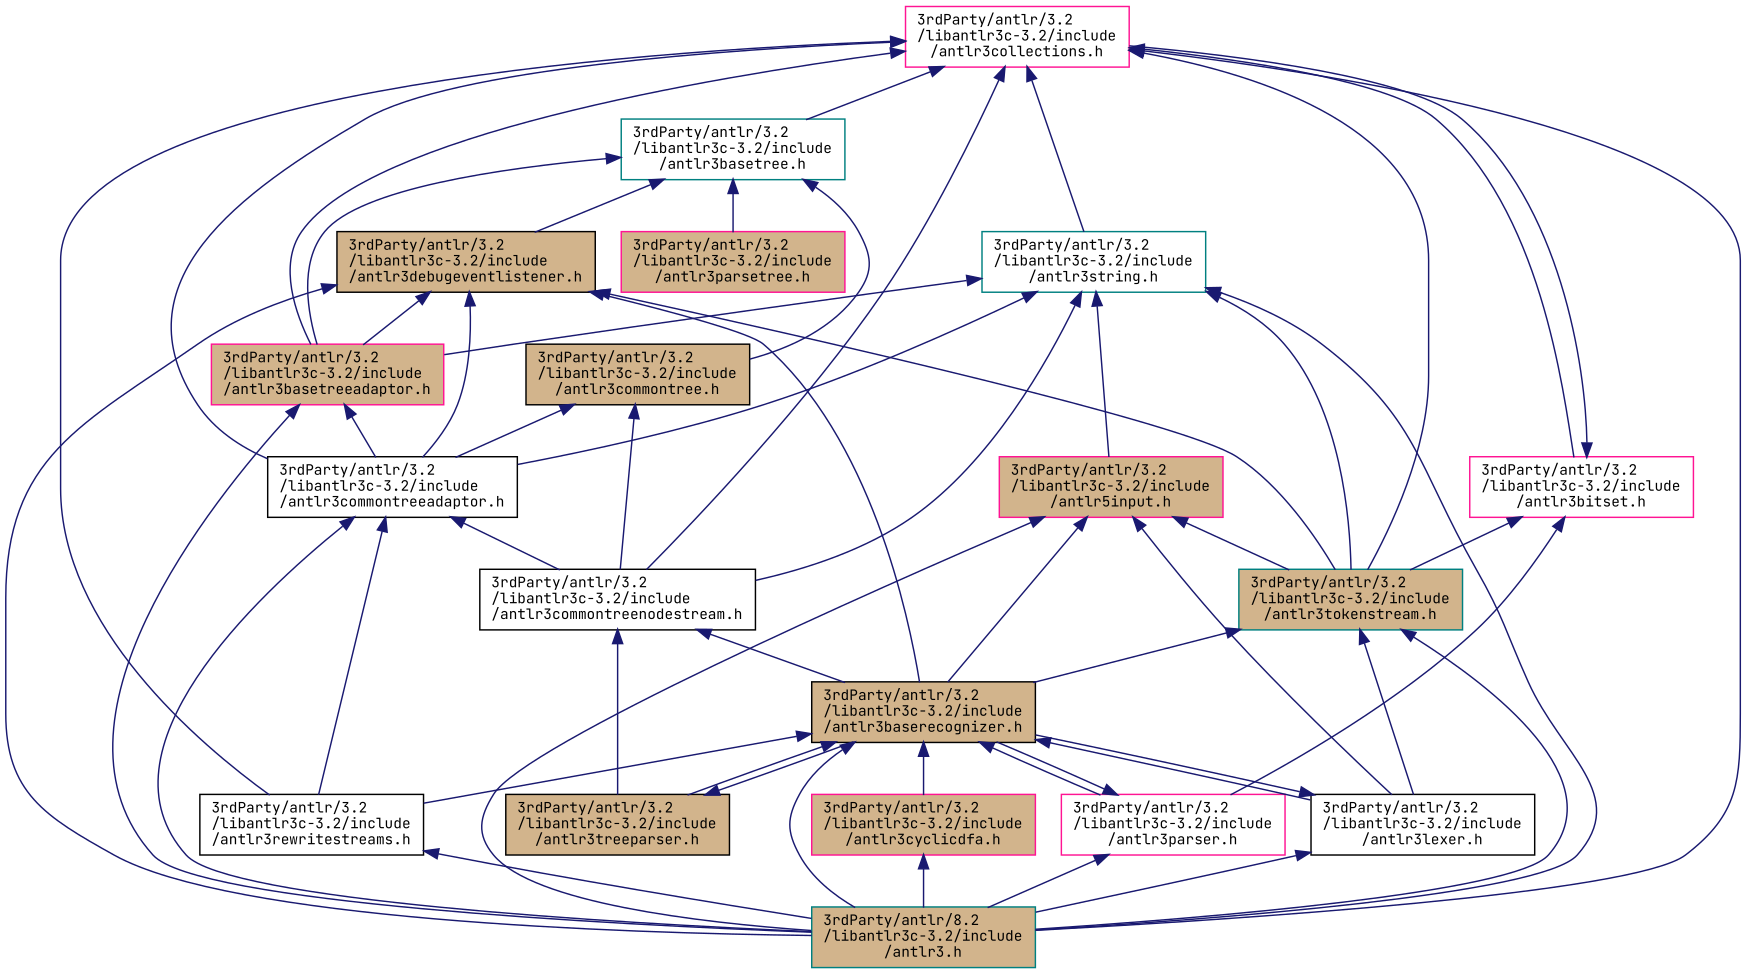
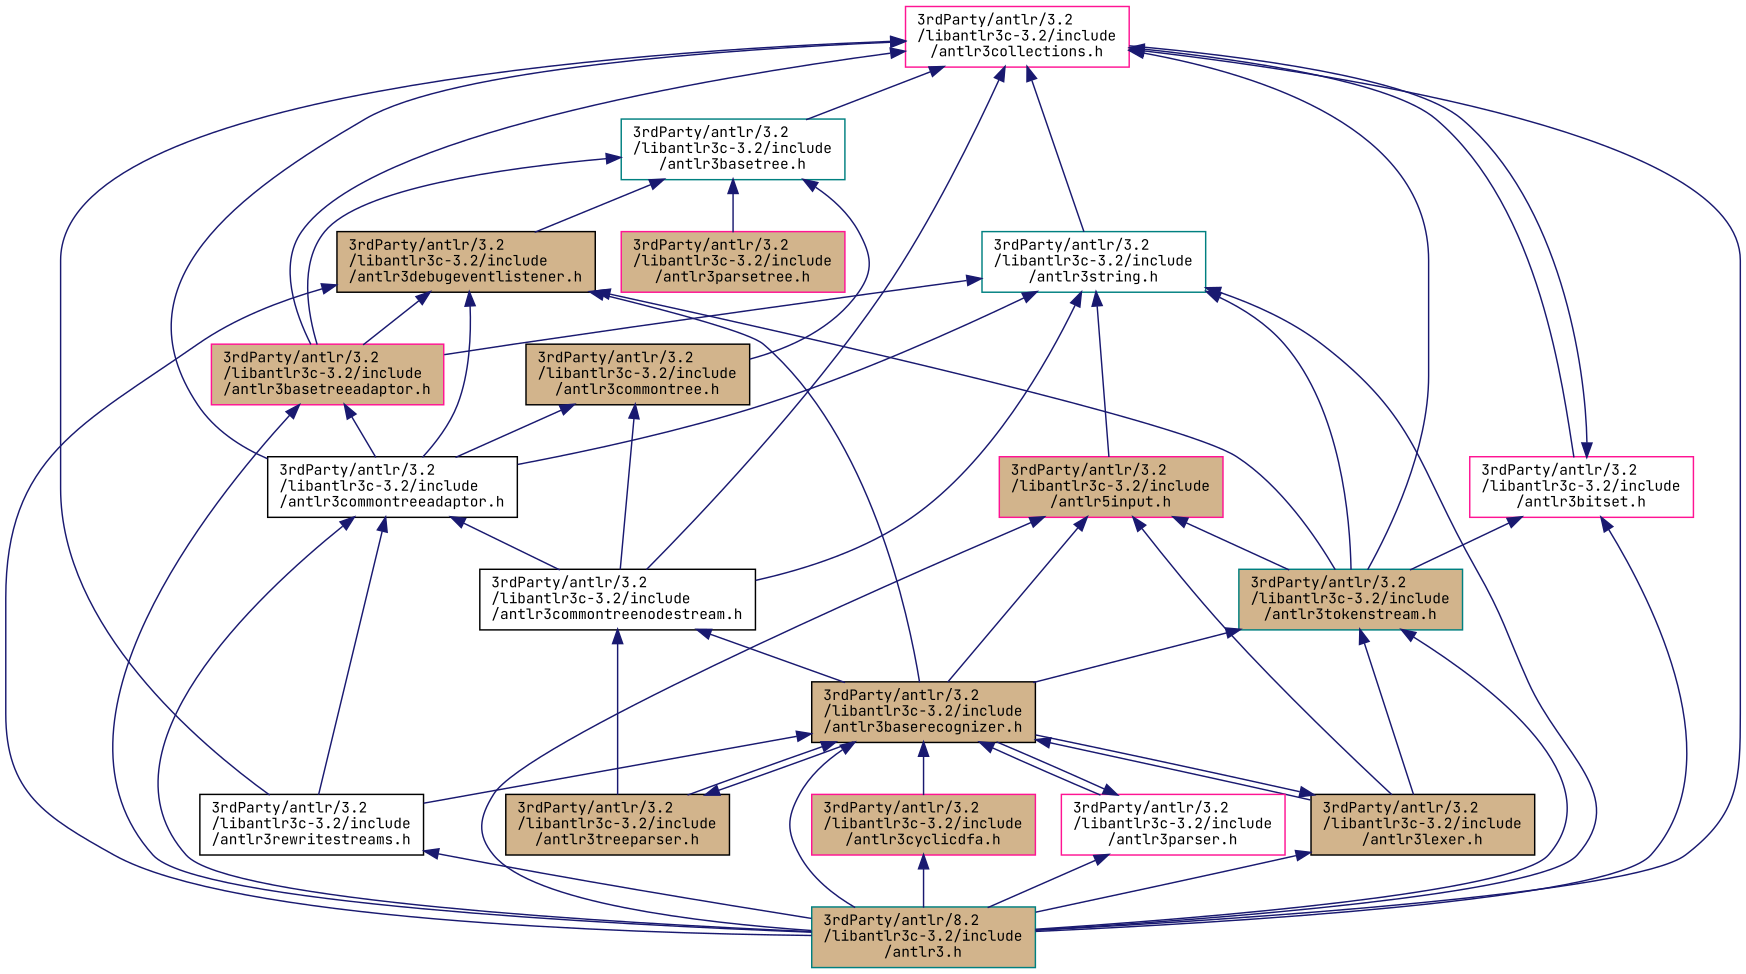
edge "3rdParty/antlr/3.2 /libantlr3c-3.2/include /antlr3parser.h" -> "3rdParty/antlr/3.2 /libantlr3c-3.2/include /antlr3bitset.h": now "3rdParty/antlr/8.2 /libantlr3c-3.2/include /antlr3.h" -> "3rdParty/antlr/3.2 /libantlr3c-3.2/include /antlr3bitset.h"
node "3rdParty/antlr/3.2 /libantlr3c-3.2/include /antlr3lexer.h": fillcolor white -> tan
